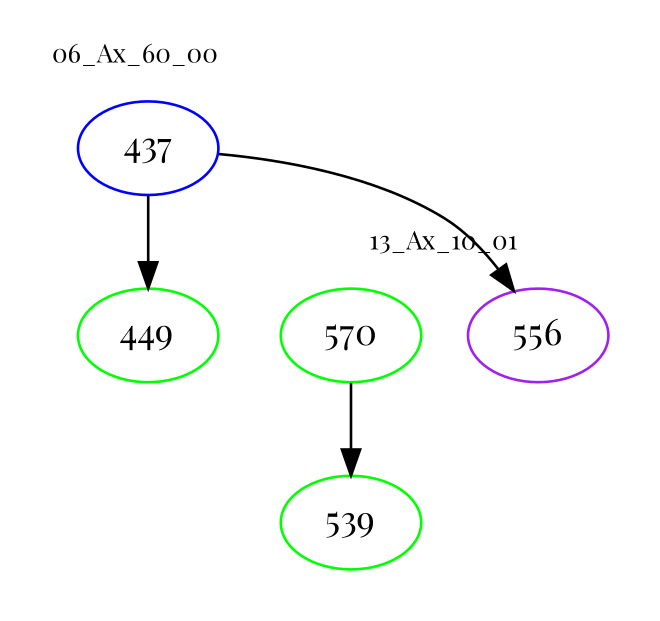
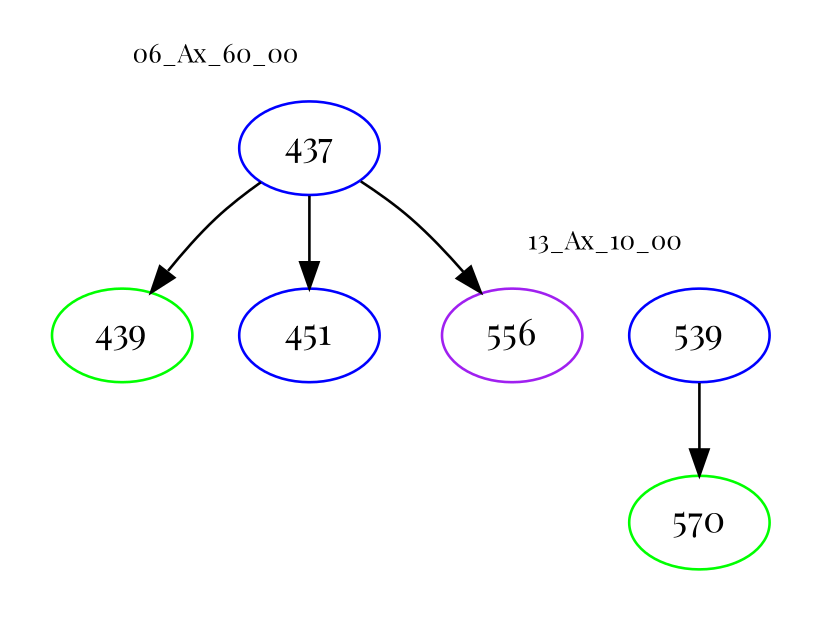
cluster "13_Ax_10_01": label "13_Ax_10_01" -> "13_Ax_10_00"
node "449": label "449" -> "439"
node "451": added
edge "570" -> "539": reversed
node "539": color green -> blue
